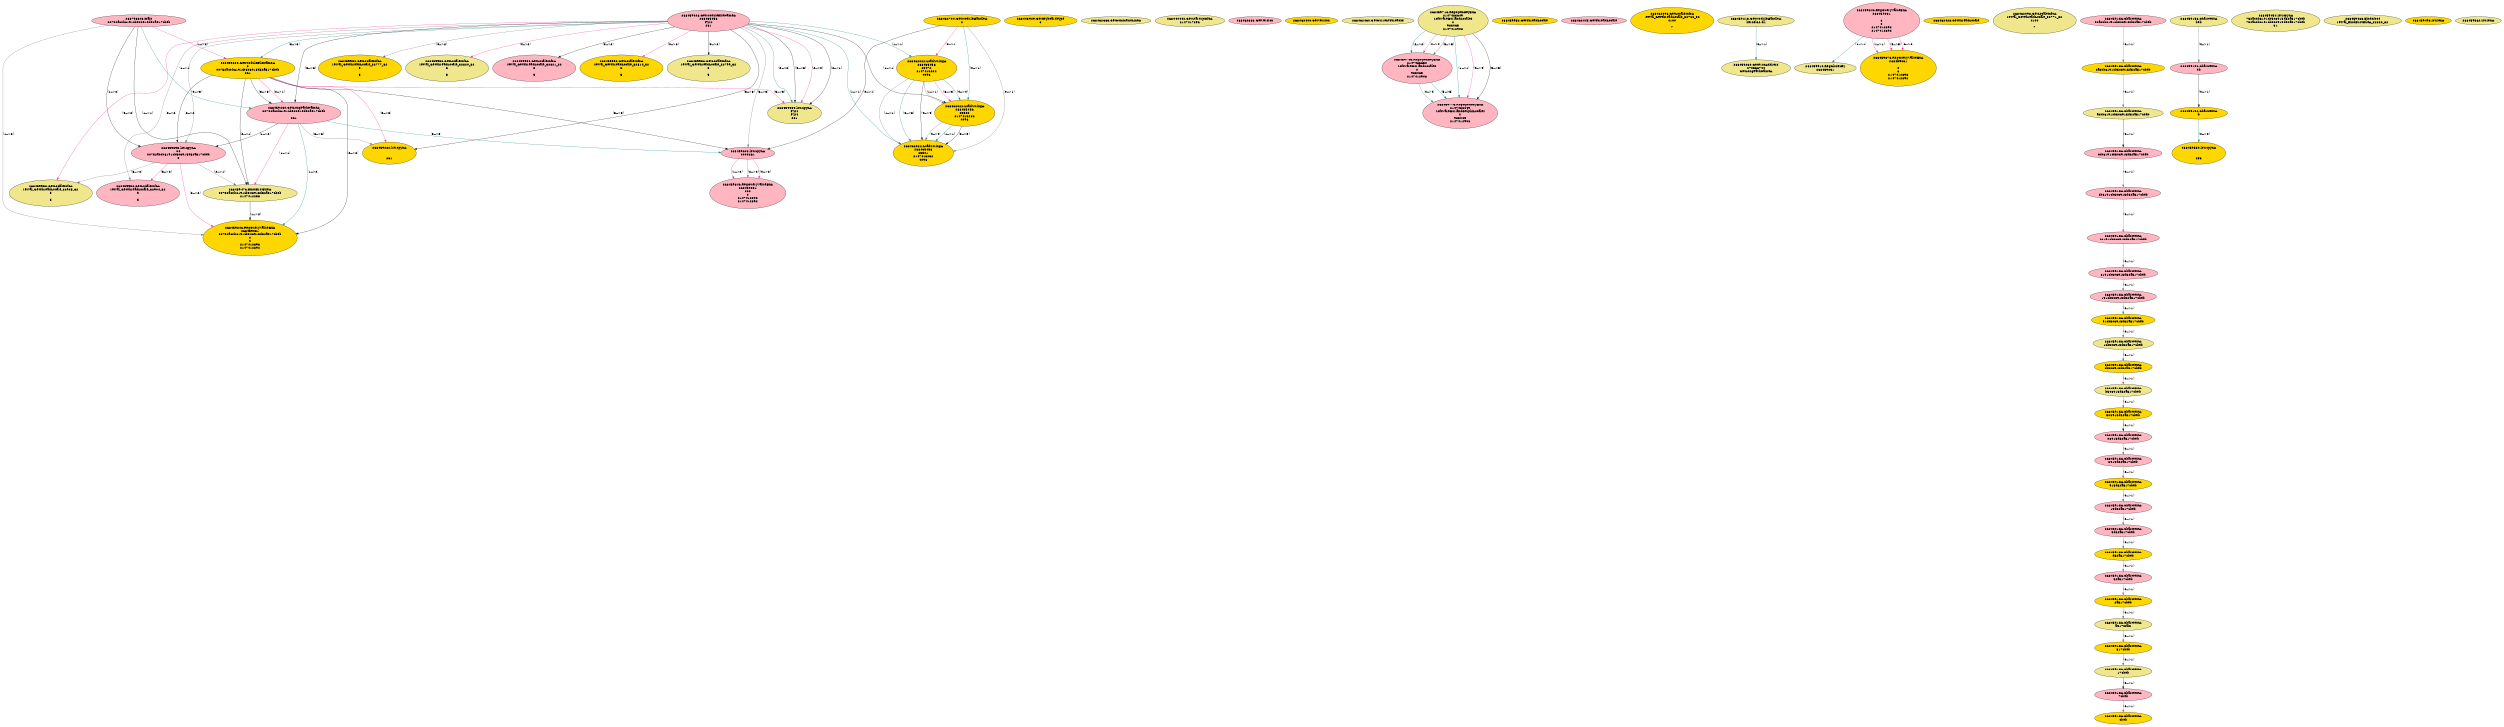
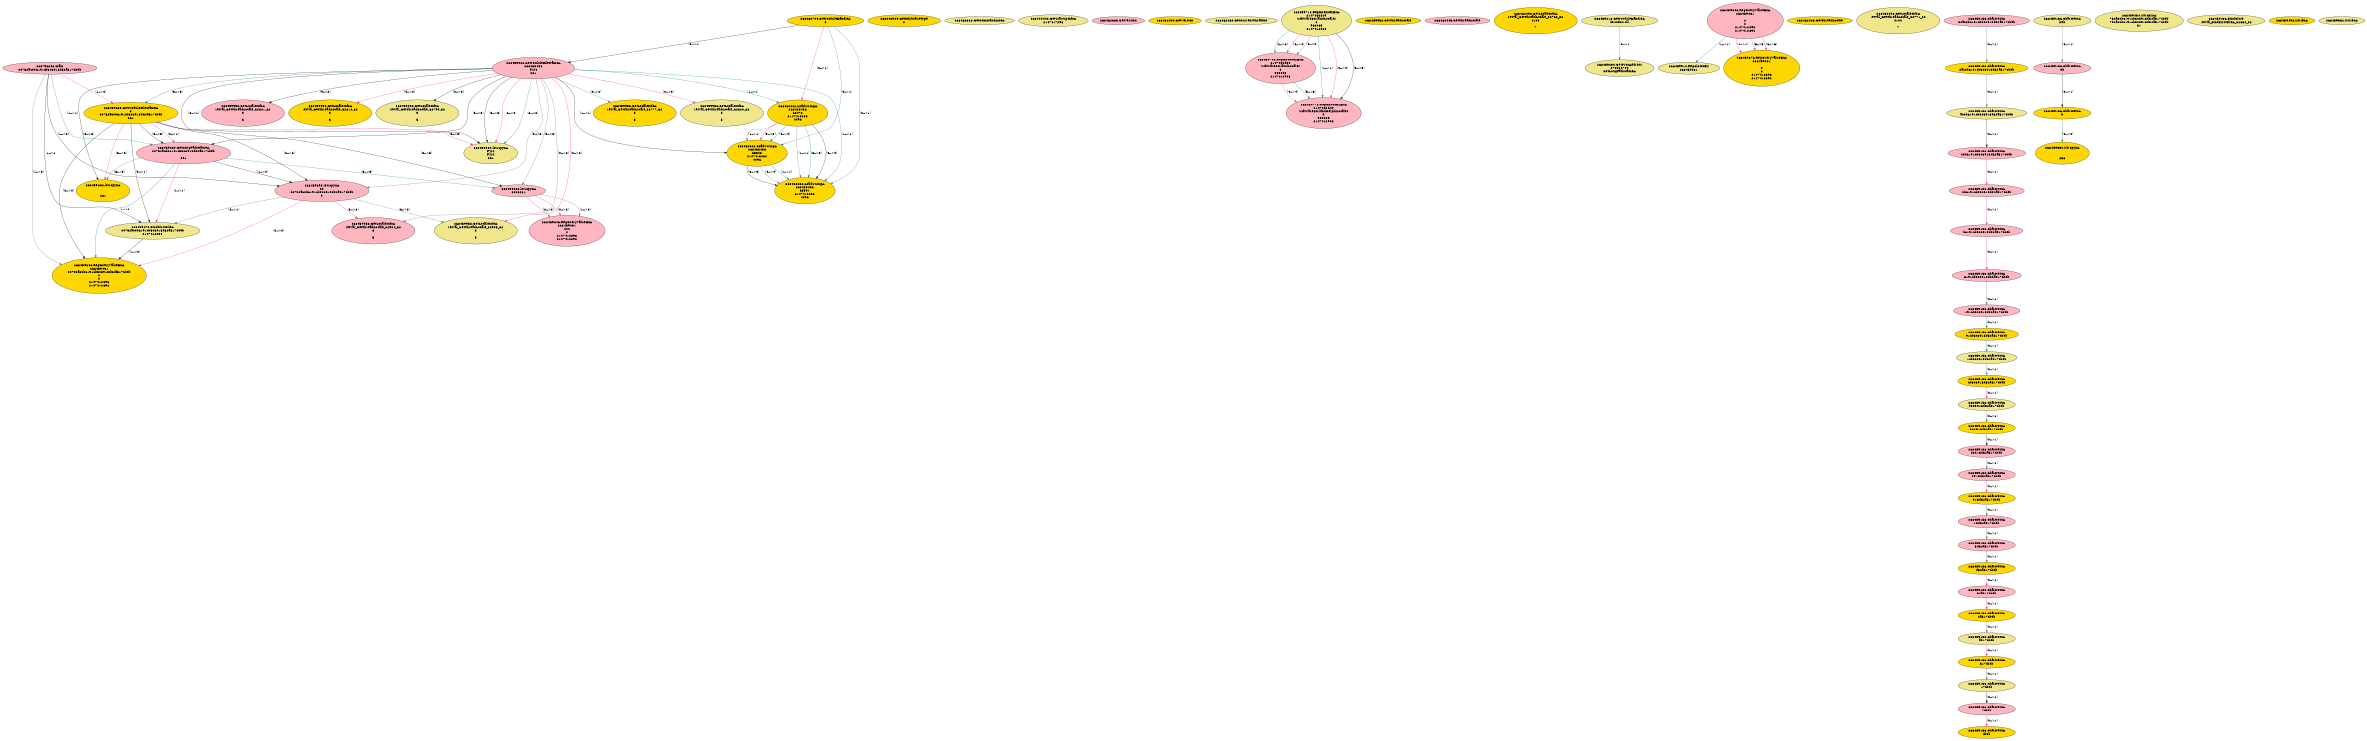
edge "268462704.GetModuleHandleA 0" -> "268459603.lstrcpynA 0000261": now "268462704.GetModuleHandleA 0" -> "268459026.GetModuleFileNameA 268435456 PZM 261"
edge "268459156.CharNextA 91cb503915d52a517cbeb" -> "268459156.CharNextA 1cb503915d52a517cbeb": color deeppink -> teal
node "268459156.CharNextA a517main": label "268459156.CharNextA a517main" -> "268459156.CharNextA a517cbeb"
